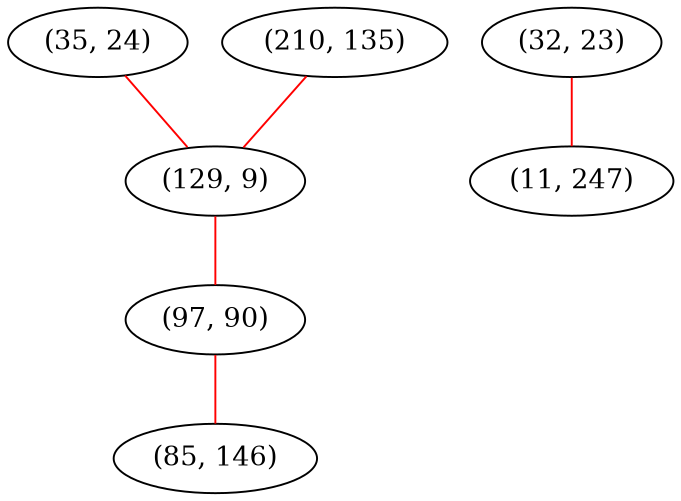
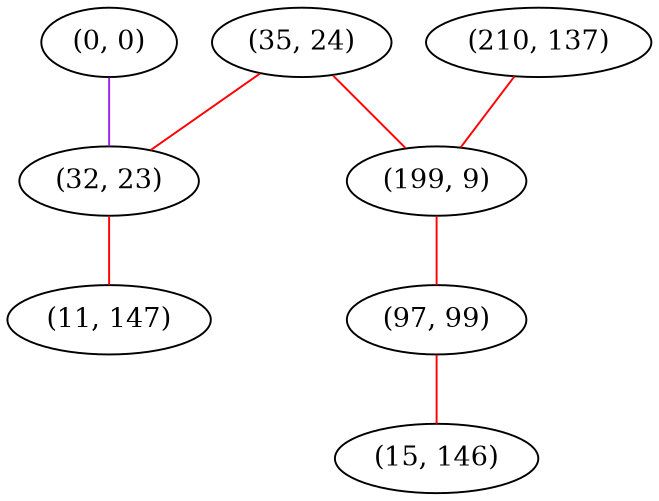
node "(0, 0)": added
node "(210, 135)": label "(210, 135)" -> "(210, 137)"
edge "(35, 24)" -- "(32, 23)": added
node "(129, 9)": label "(129, 9)" -> "(199, 9)"
node "(11, 247)": label "(11, 247)" -> "(11, 147)"
node "(97, 90)": label "(97, 90)" -> "(97, 99)"
node "(85, 146)": label "(85, 146)" -> "(15, 146)"
